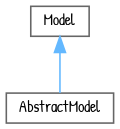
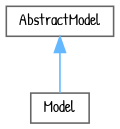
edge "AbstractModel" -> "Model": reversed
